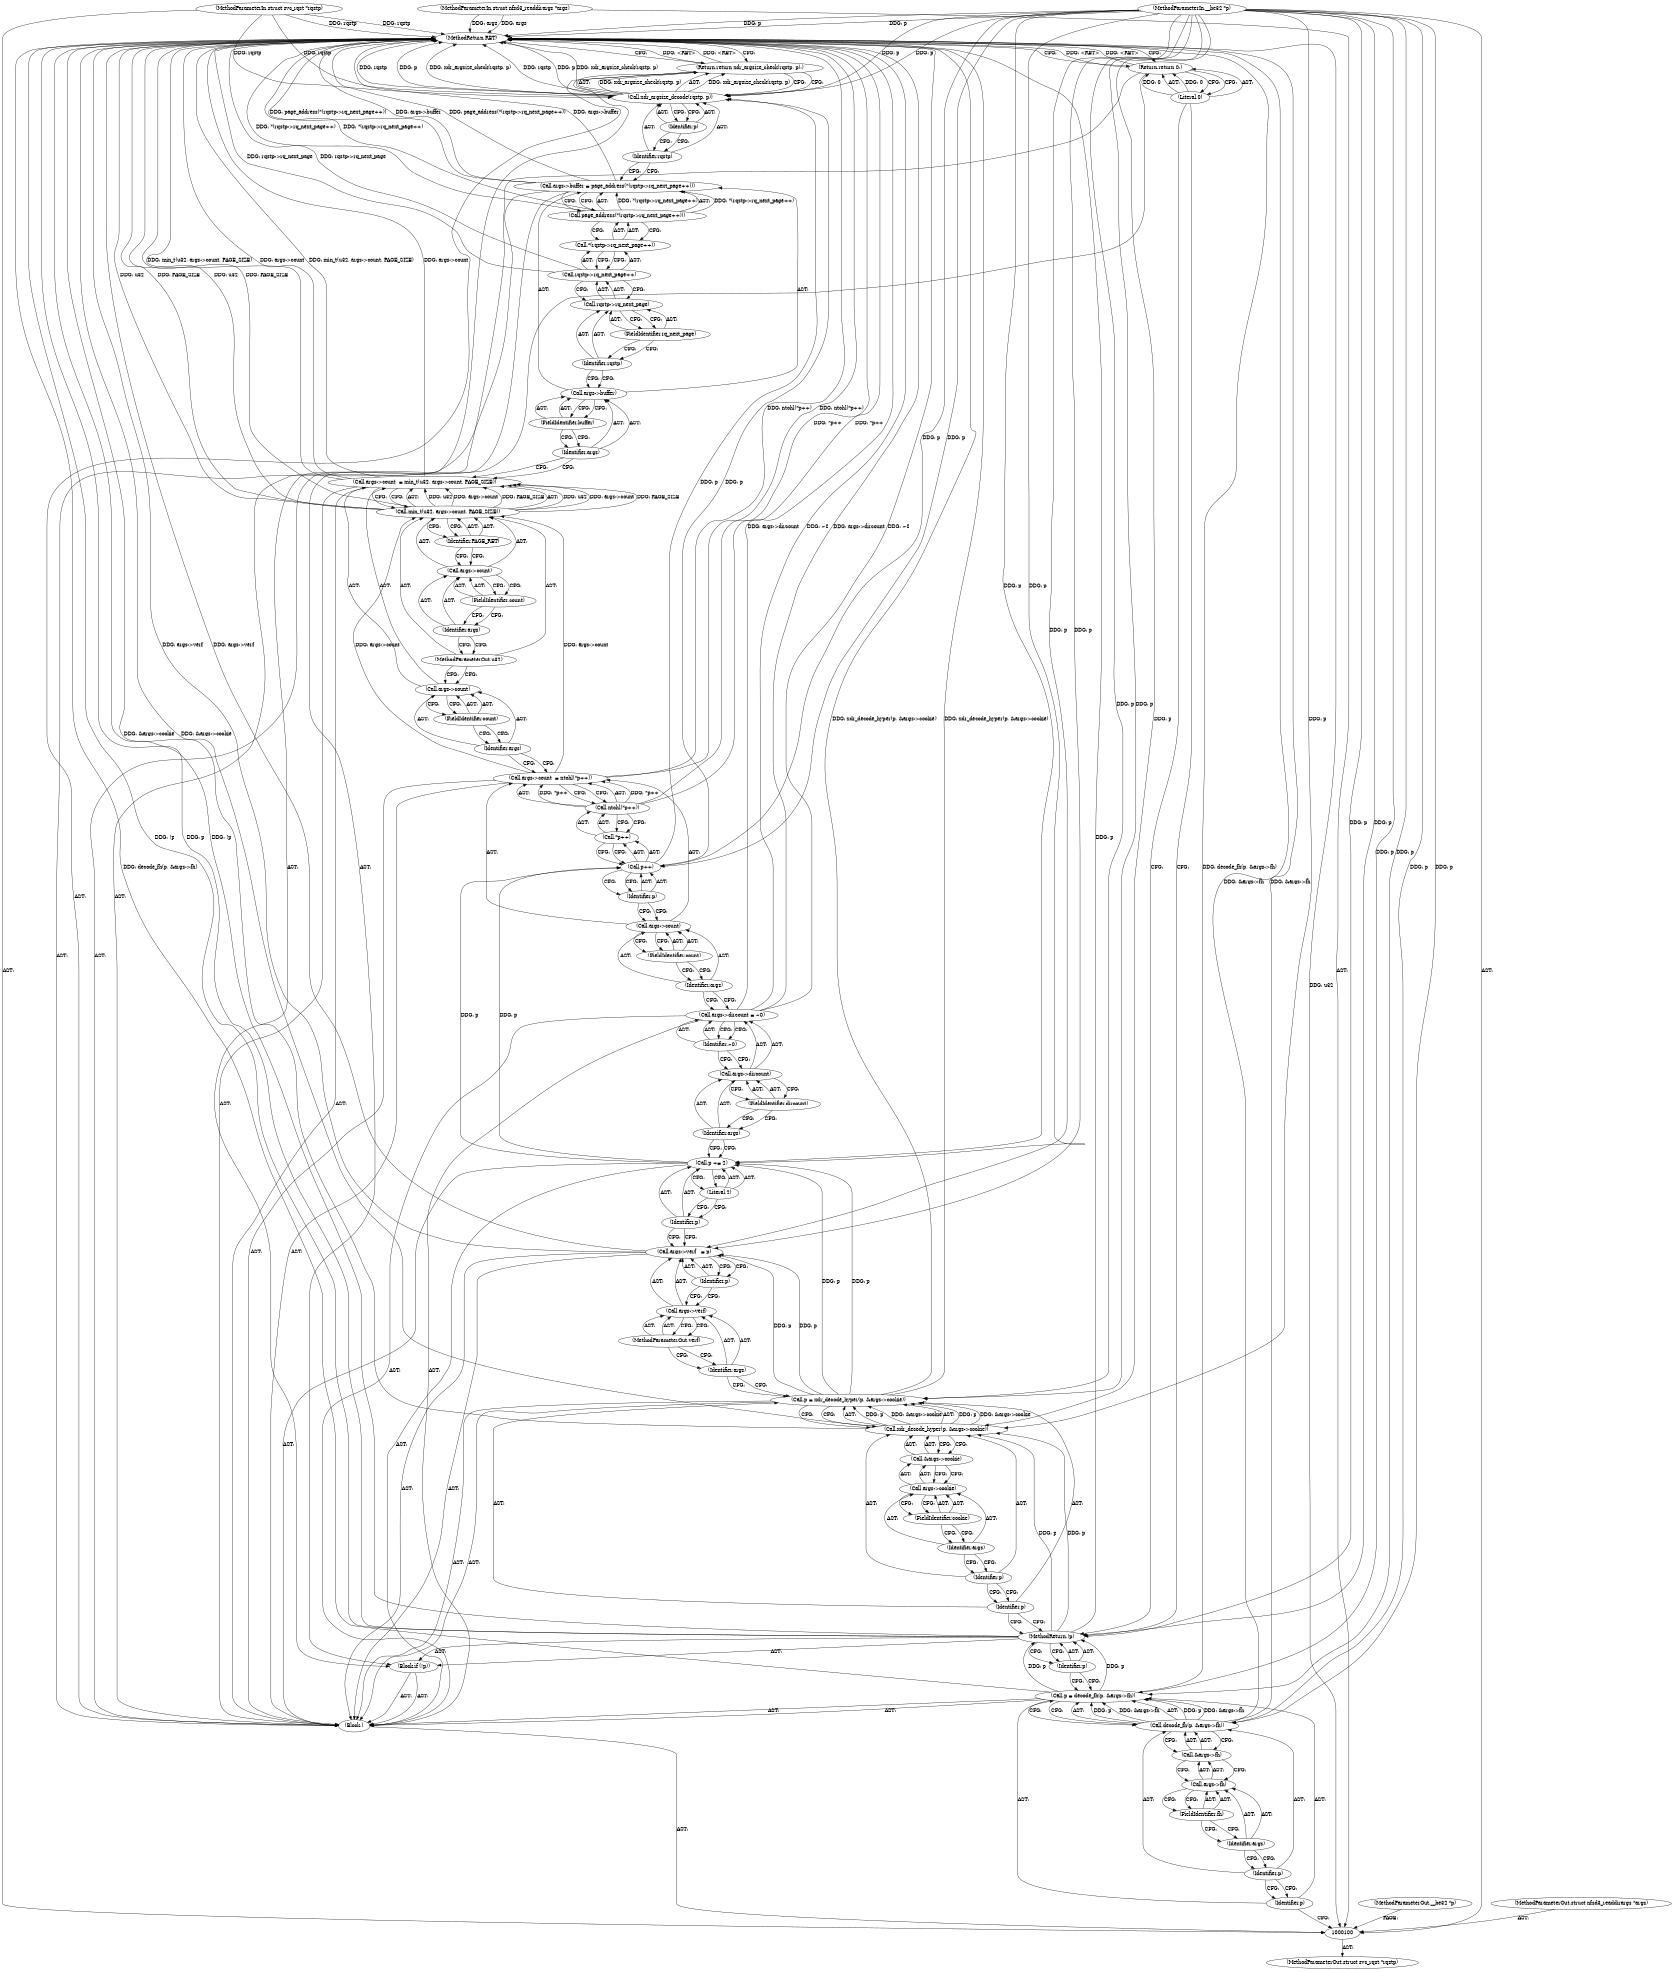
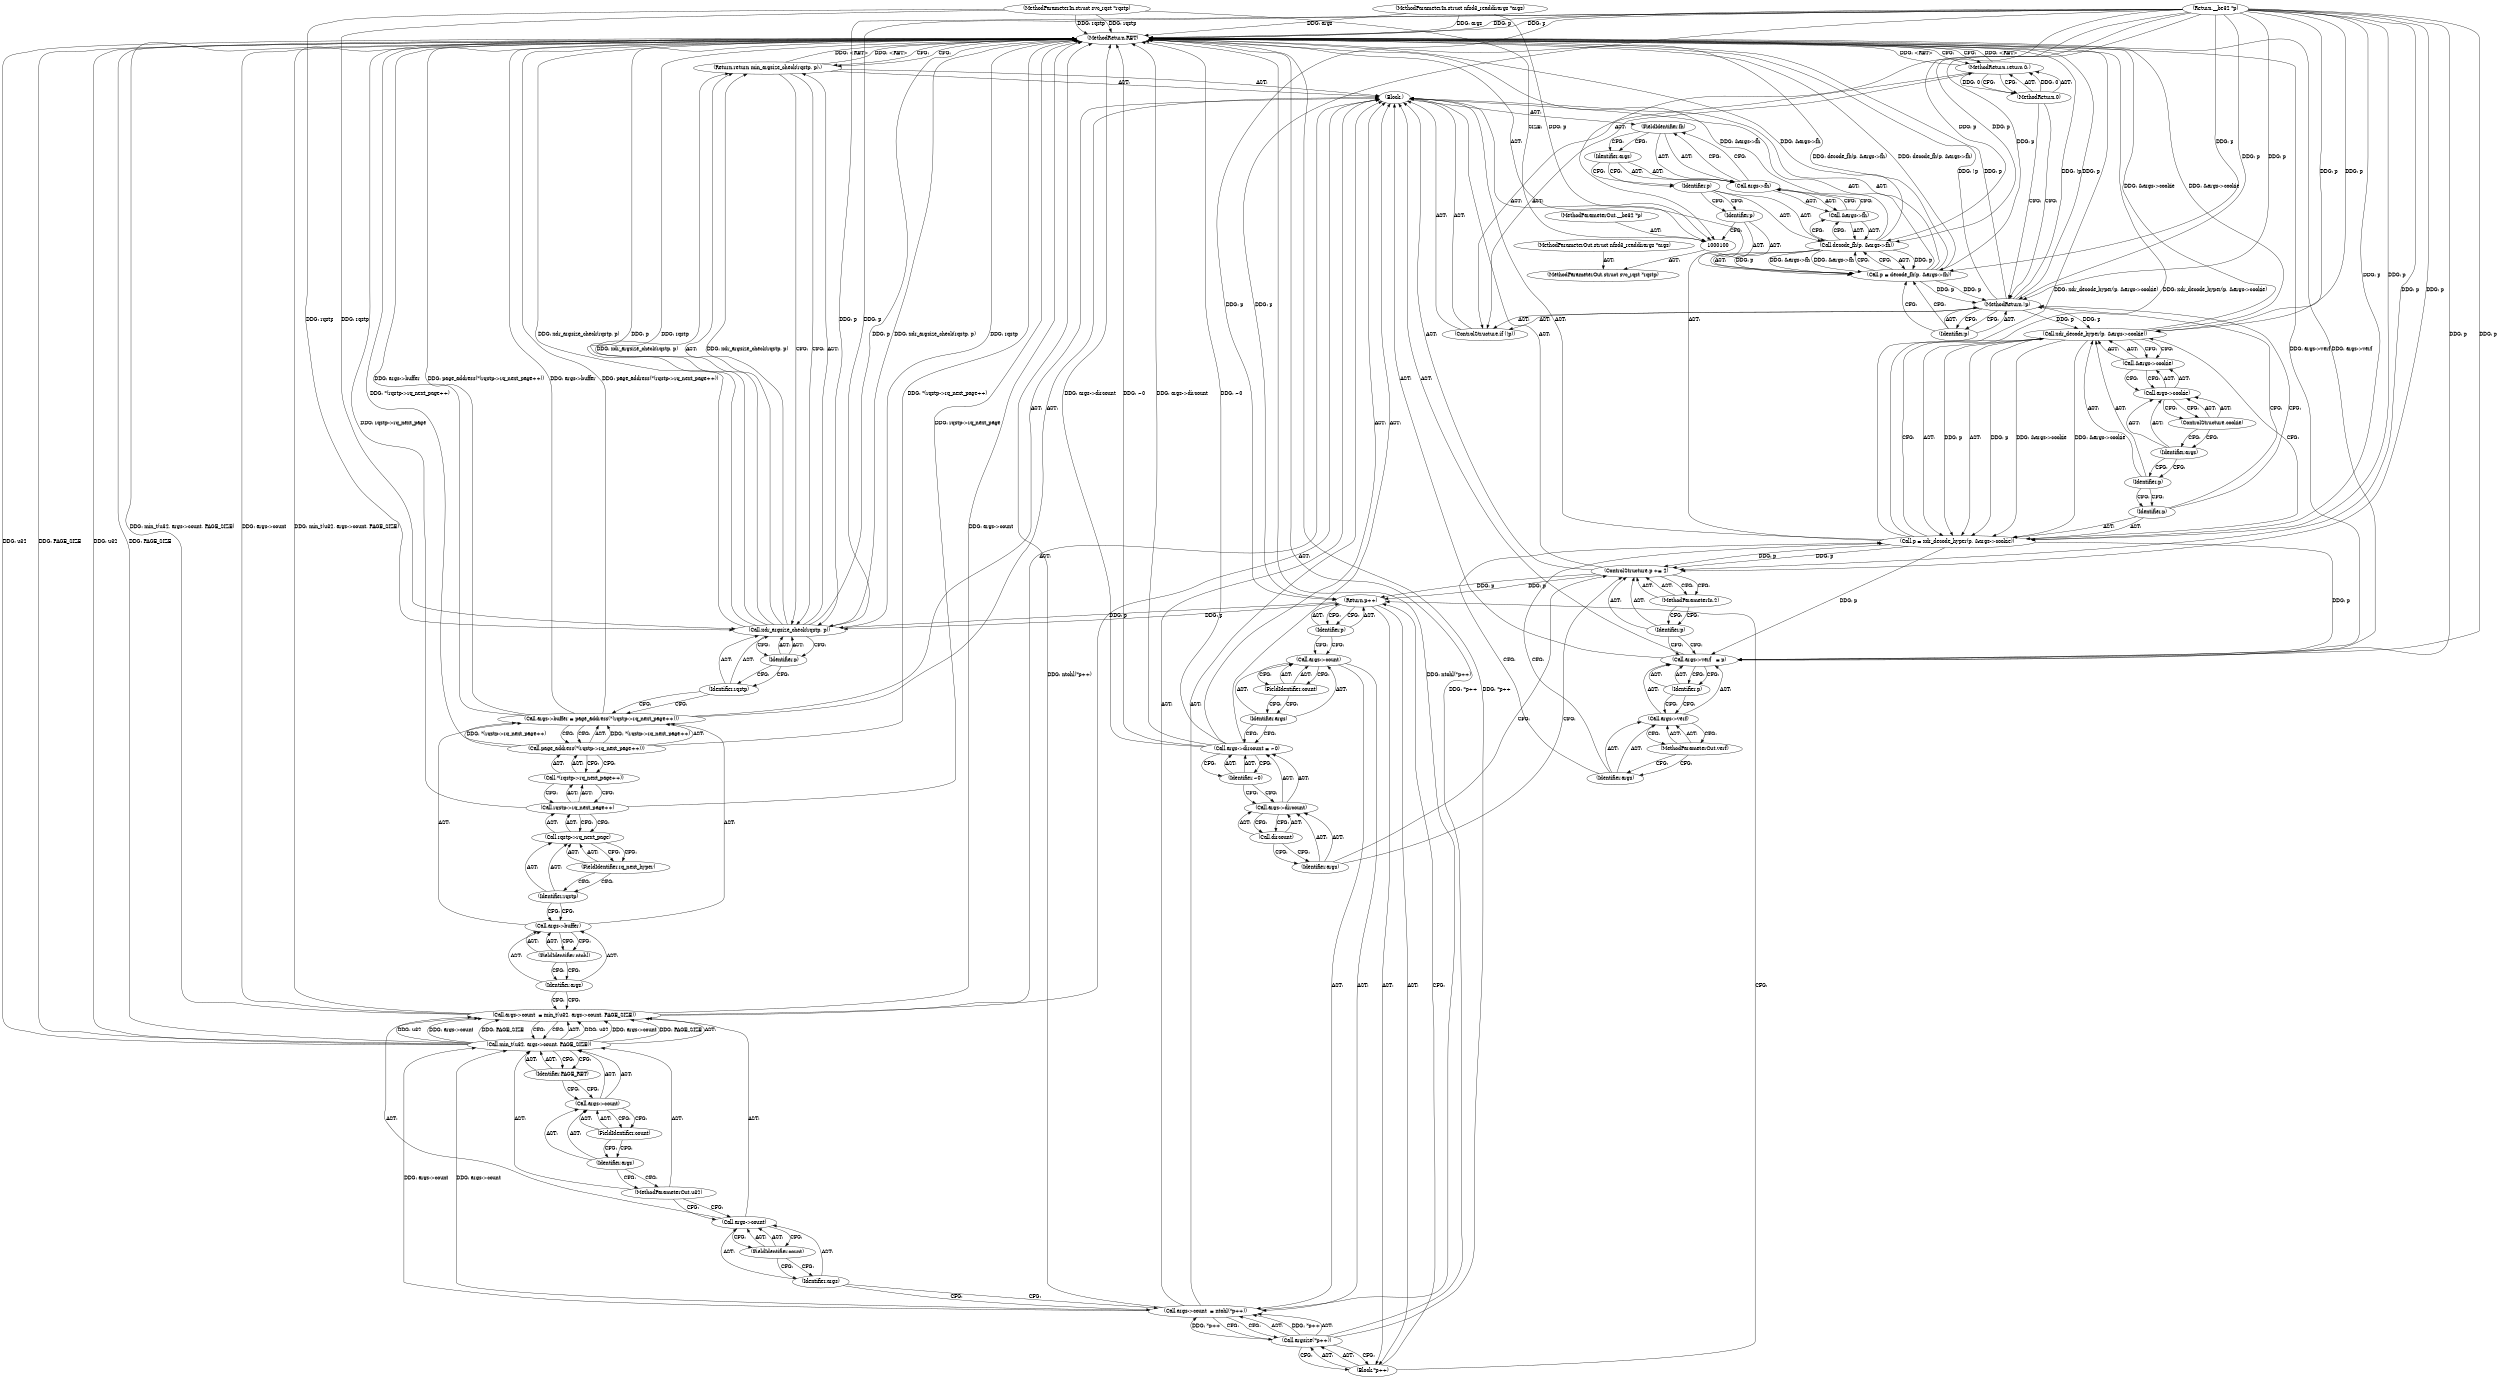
node "(MethodParameterIn,__be32 *p)": label "(MethodParameterIn,__be32 *p)" -> "(Return,__be32 *p)"
node "(Return,return xdr_argsize_check(rqstp, p);)": label "(Return,return xdr_argsize_check(rqstp, p);)" -> "(Return,return min_argsize_check(rqstp, p);)"
node "(Return,return 0;)": label "(Return,return 0;)" -> "(MethodReturn,return 0;)"
node "(Call,xdr_argsize_decode(rqstp, p))": label "(Call,xdr_argsize_decode(rqstp, p))" -> "(Call,xdr_argsize_check(rqstp, p))"
node "(Literal,0)": label "(Literal,0)" -> "(MethodReturn,0)"
node "(FieldIdentifier,rq_next_page)": label "(FieldIdentifier,rq_next_page)" -> "(FieldIdentifier,rq_next_hyper)"
node "(FieldIdentifier,buffer)": label "(FieldIdentifier,buffer)" -> "(FieldIdentifier,ntohl)"
node "(Call,ntohl(*p++))": label "(Call,ntohl(*p++))" -> "(Call,argsize(*p++))"
node "(Call,*p++)": label "(Call,*p++)" -> "(Block,*p++)"
node "(Call,p++)": label "(Call,p++)" -> "(Return,p++)"
edge "(MethodParameterIn,struct svc_rqst *rqstp)" -> "1000100": label "AST: " -> "SIZE: "
edge "(MethodParameterIn,struct nfsd3_readdirargs *args)" -> "1000100": label "AST: " -> "DDG: p"
edge "(MethodReturn,RET)" -> "1000100": label "DDG: u32" -> "AST: "
node "(FieldIdentifier,dircount)": label "(FieldIdentifier,dircount)" -> "(Call,dircount)"
node "(Call,p += 2)": label "(Call,p += 2)" -> "(ControlStructure,p += 2)"
node "(Literal,2)": label "(Literal,2)" -> "(MethodParameterIn,2)"
node "(FieldIdentifier,cookie)": label "(FieldIdentifier,cookie)" -> "(ControlStructure,cookie)"
node "(Block,if (!p))": label "(Block,if (!p))" -> "(ControlStructure,if (!p))"
edge "(Block,)" -> "1000100": now "(Block,)" -> "(FieldIdentifier,fh)"
edge "(MethodParameterOut,__be32 *p)" -> "1000100": label "PAGE: " -> "AST: "
edge "(MethodParameterOut,struct nfsd3_readdirargs *args)" -> "1000100": now "(MethodParameterOut,struct nfsd3_readdirargs *args)" -> "(MethodParameterOut,struct svc_rqst *rqstp)"
